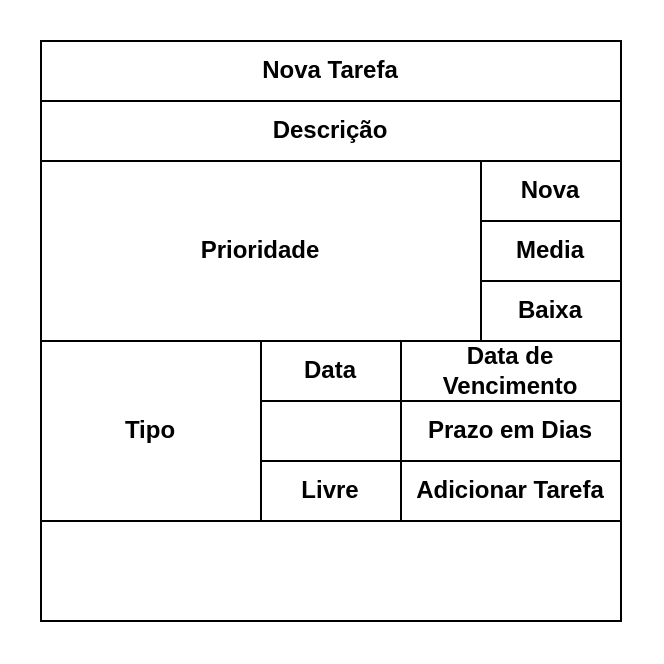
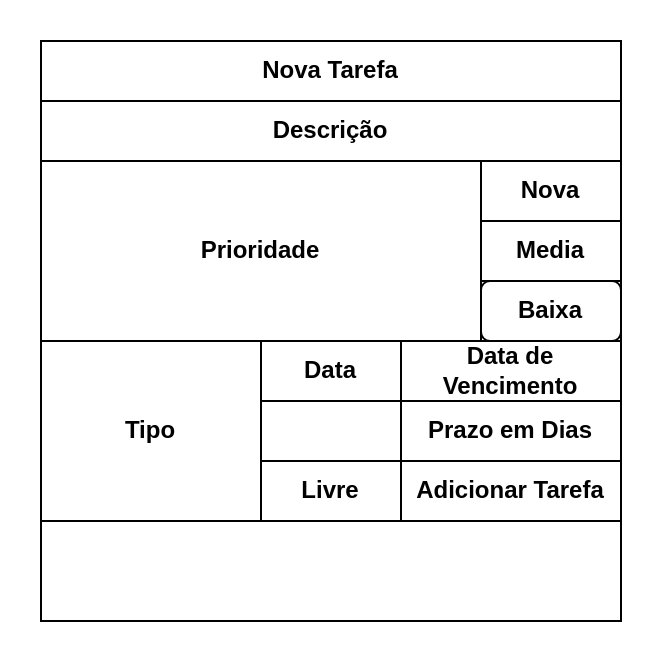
node "Baixa": shape rectangle -> rounded rectangle
